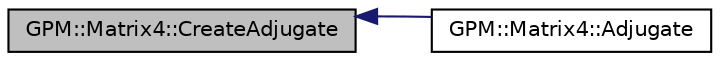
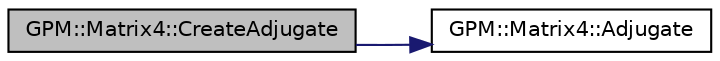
edge "GPM::Matrix4::Adjugate" -> "GPM::Matrix4::CreateAdjugate": reversed
